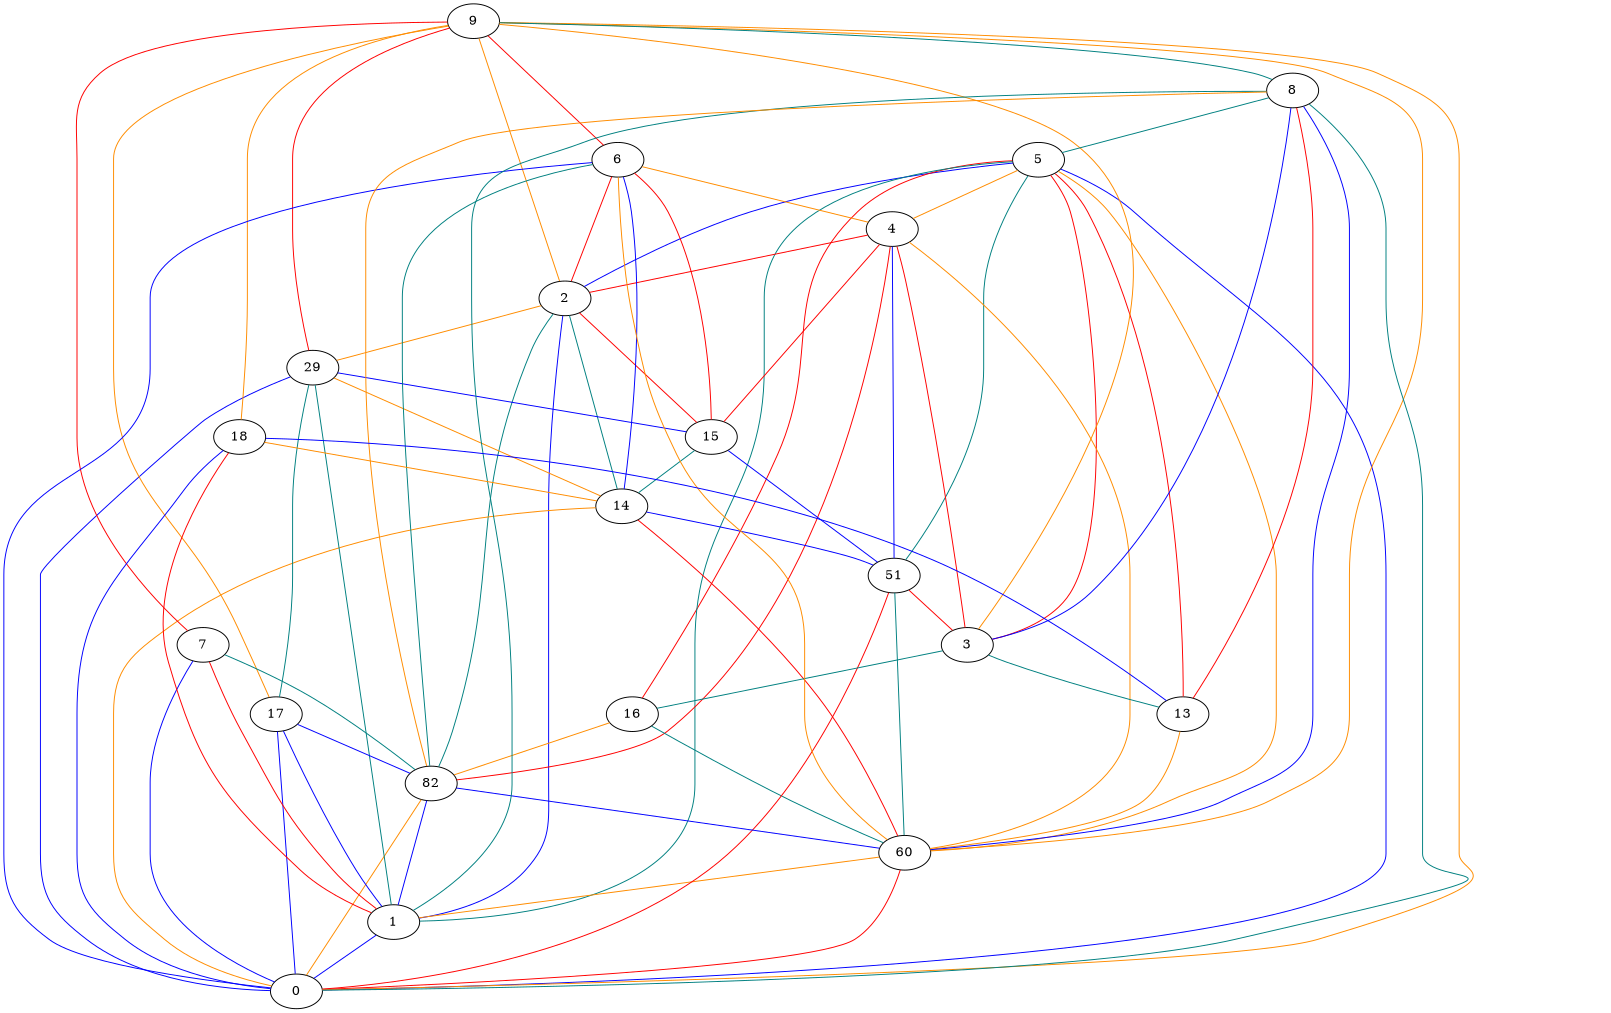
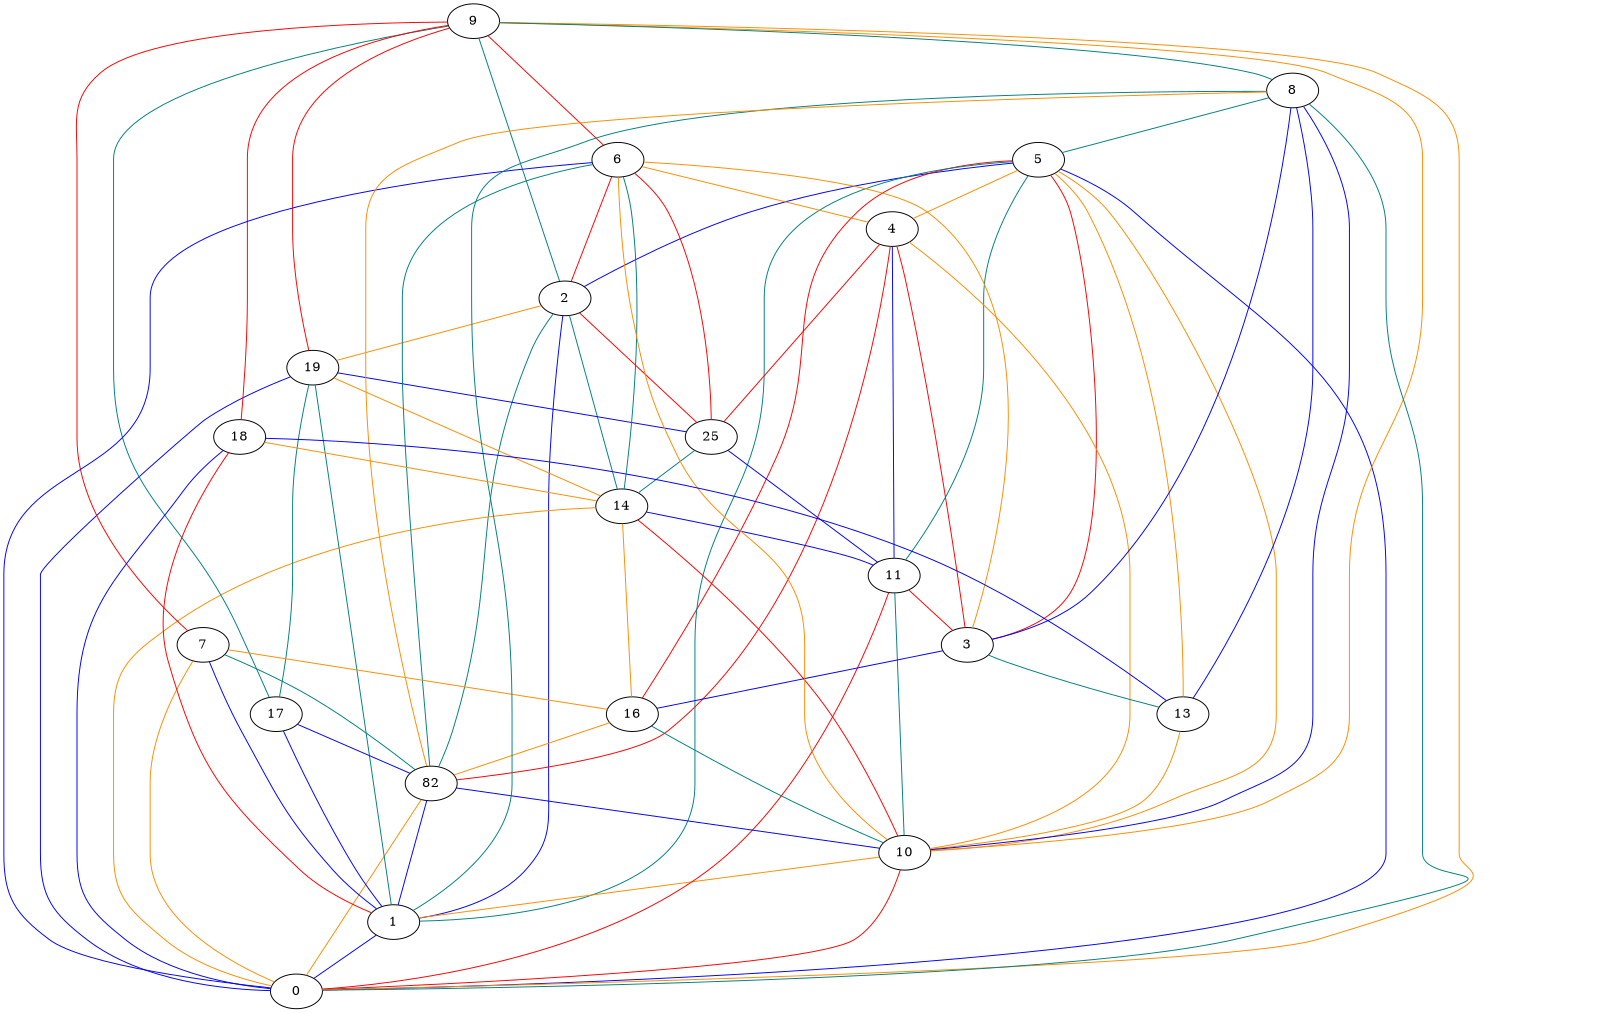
edge "9" -- "3": now "6" -- "3"
edge "9" -- "2": color darkorange -> teal
edge "9" -- "18": color darkorange -> red
edge "9" -- "17": color darkorange -> teal
edge "4" -- "2": removed
edge "6" -- "14": color blue -> teal
node "29": label "29" -> "19"
edge "8" -- "13": color red -> blue
edge "5" -- "13": color red -> darkorange
node "15": label "15" -> "25"
node "51": label "51" -> "11"
edge "14" -- "16": added
edge "7" -- "16": added
edge "3" -- "16": color teal -> blue
edge "7" -- "1": color red -> blue
edge "7" -- "0": color blue -> darkorange
edge "17" -- "0": removed
node "60": label "60" -> "10"
